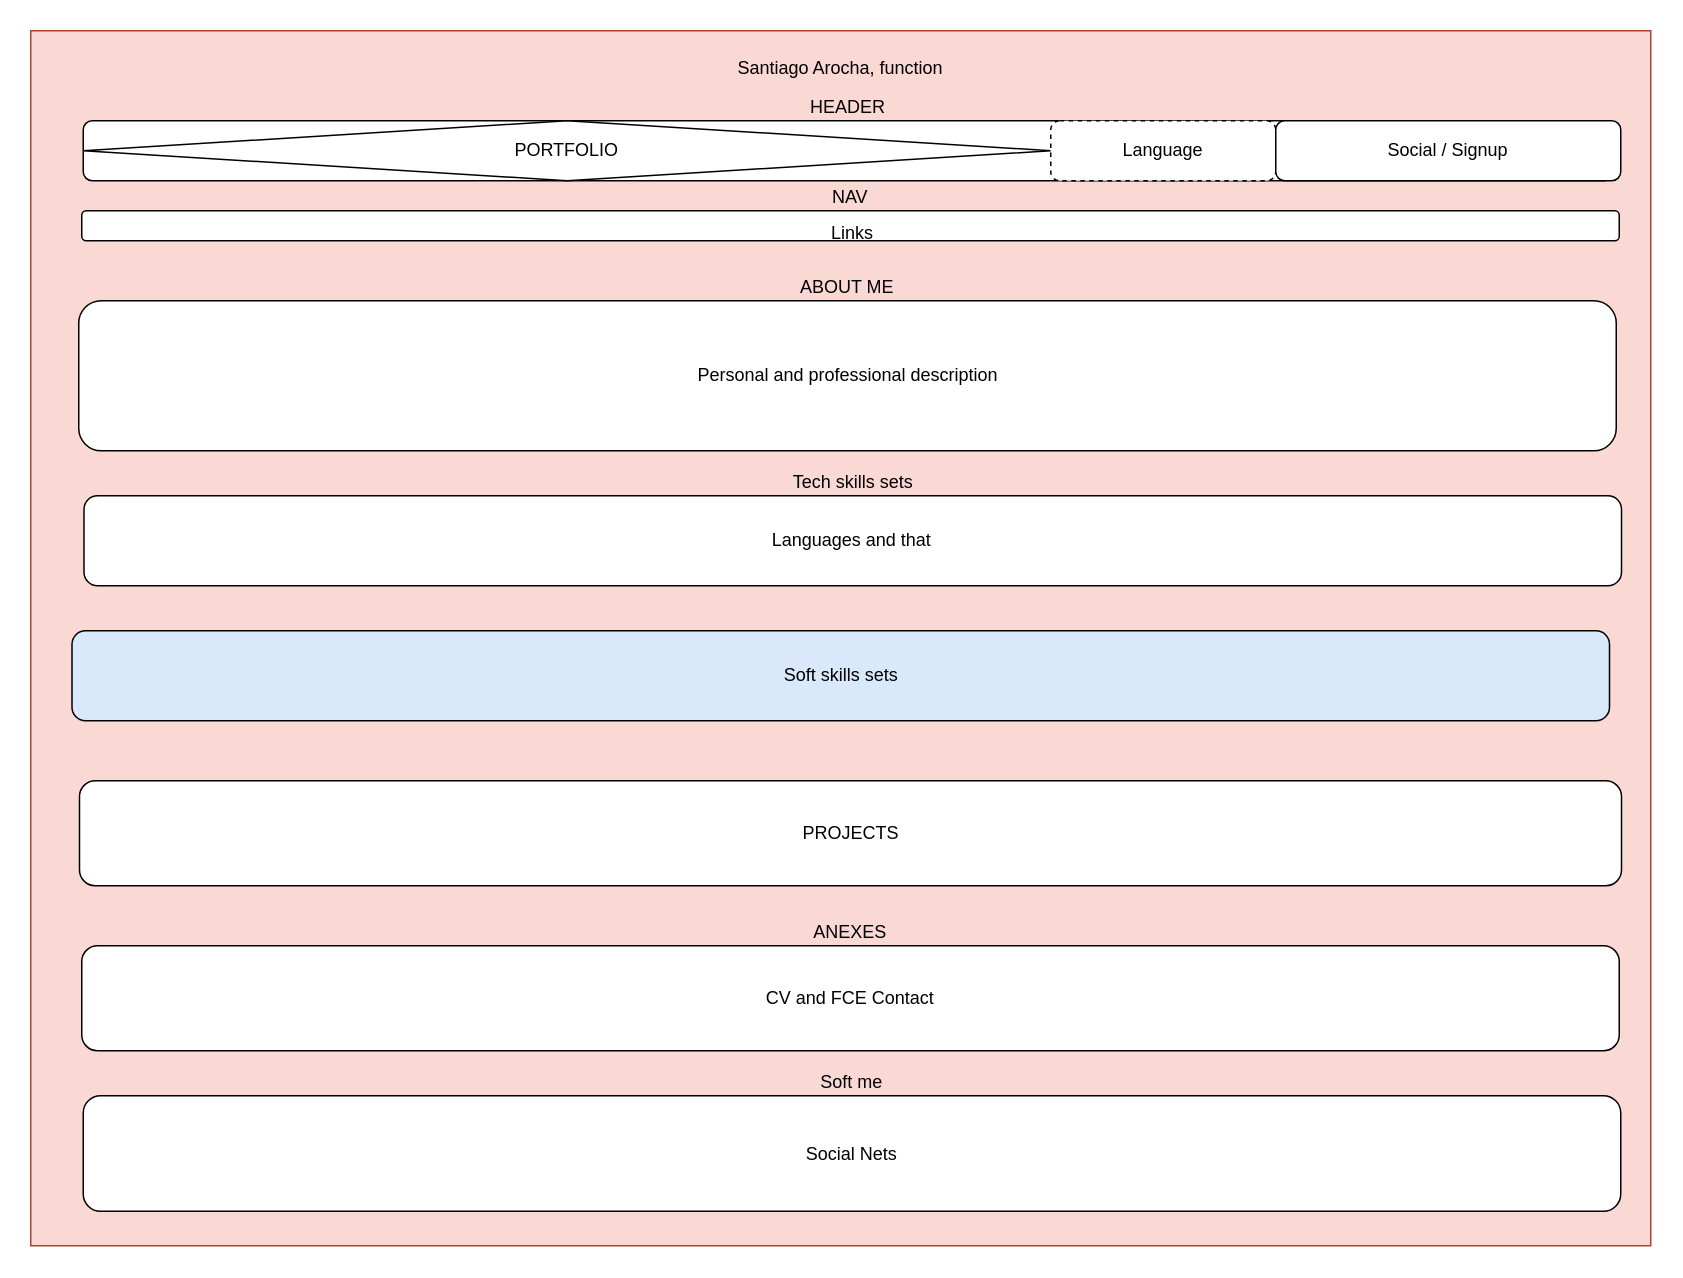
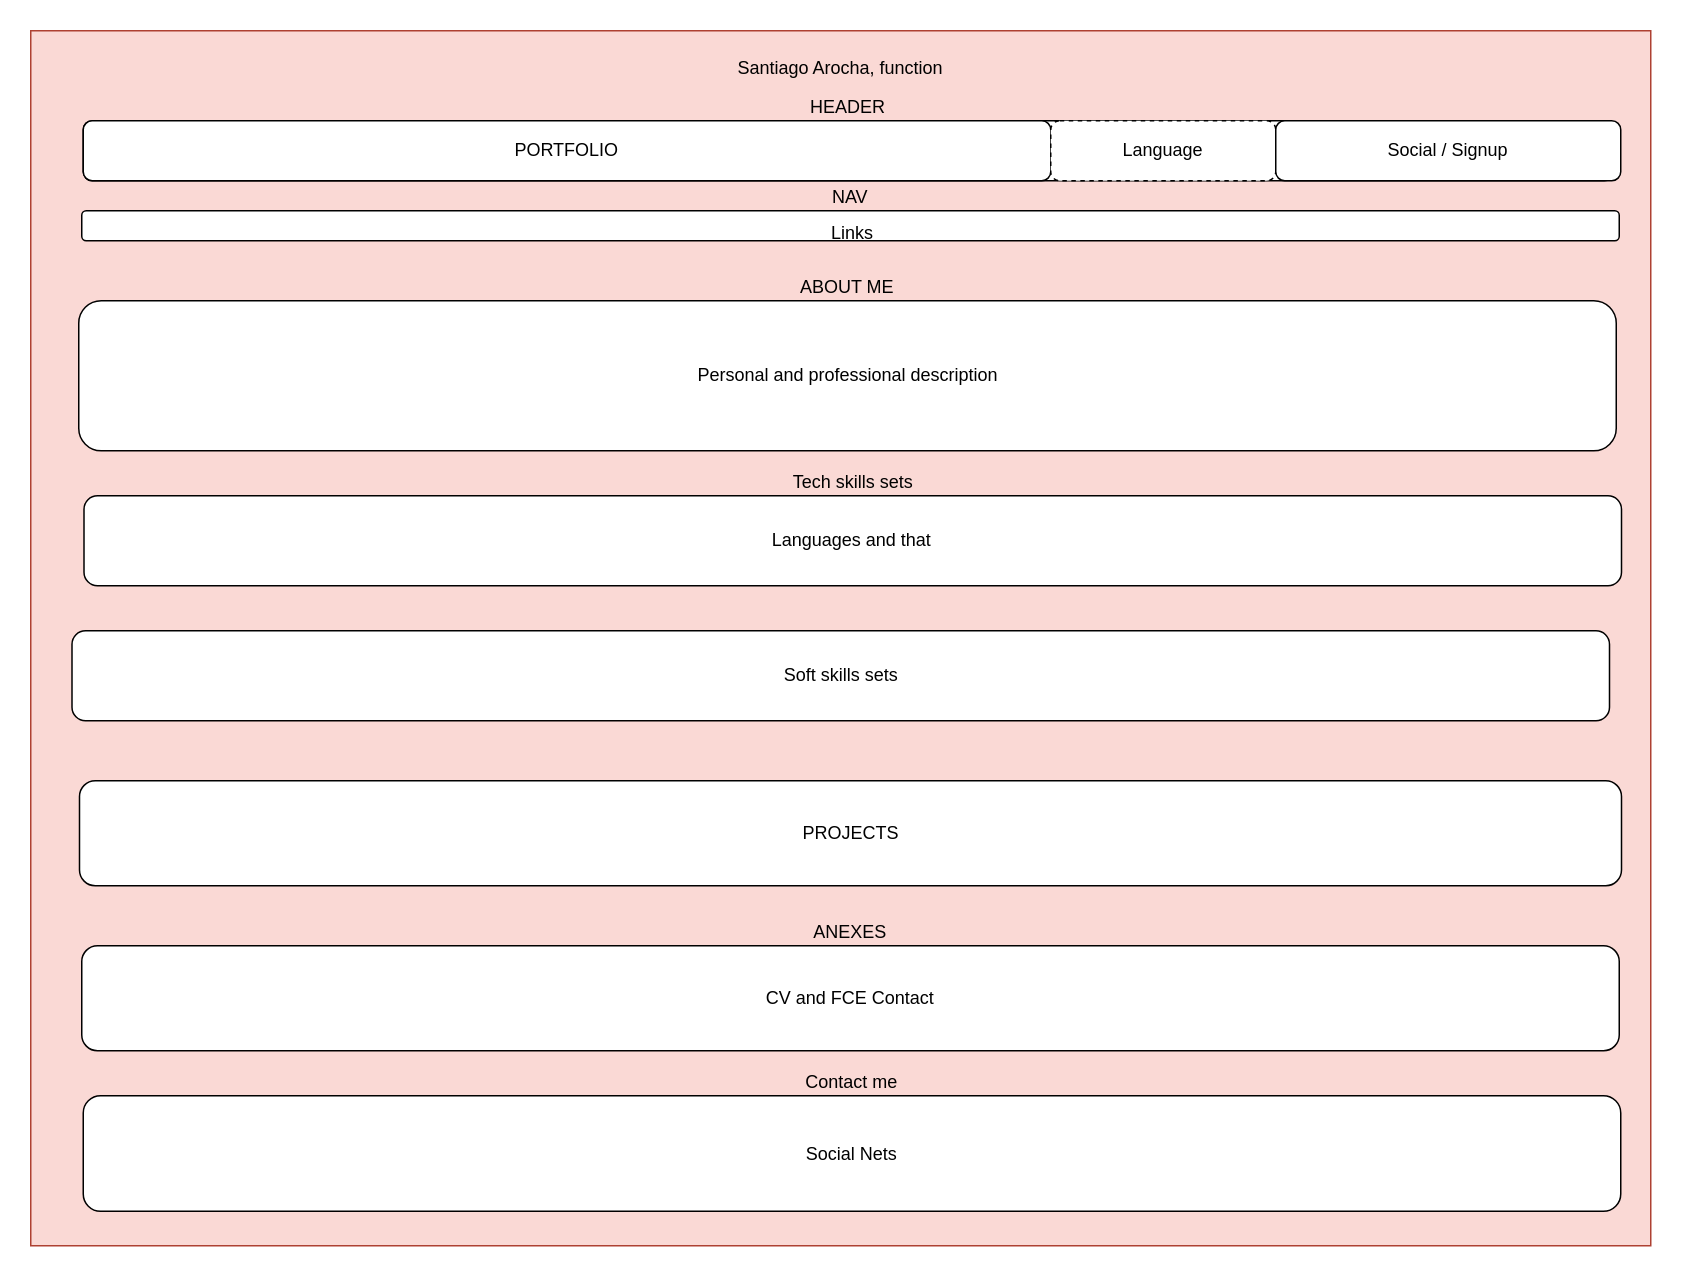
node "PORTFOLIO": shape diamond -> rounded rectangle
node "Soft skills sets": fillcolor #dae8fc -> #ffffff
node "Soft me": label "Soft me" -> "Contact me"
